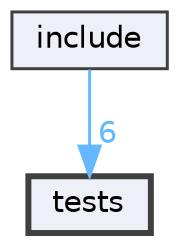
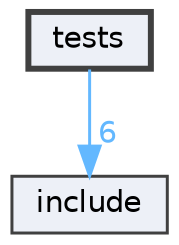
edge "include" -> "tests": reversed
